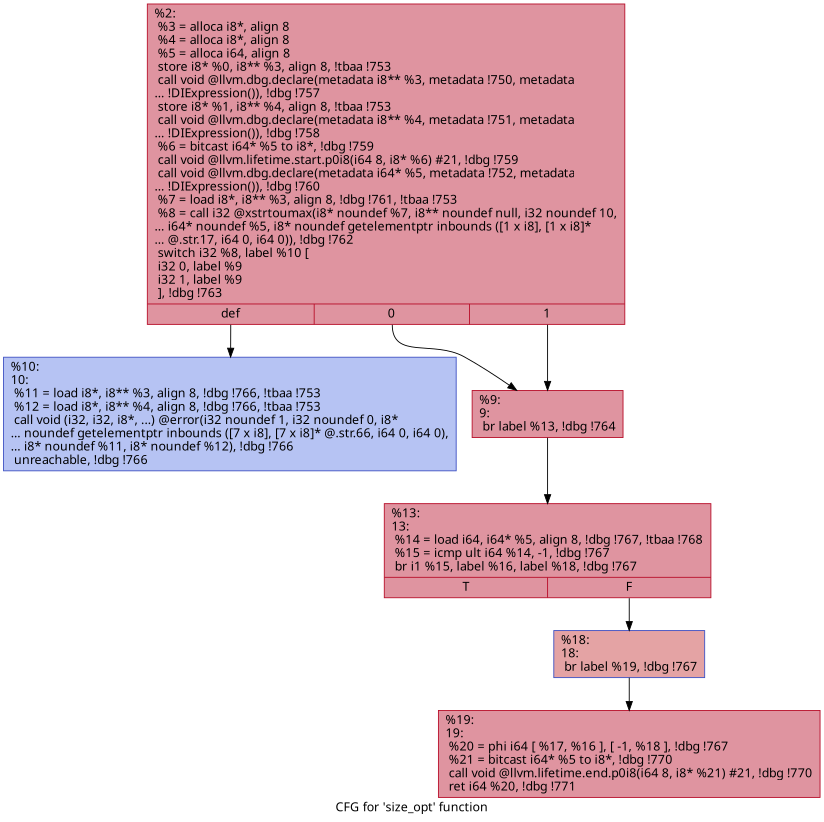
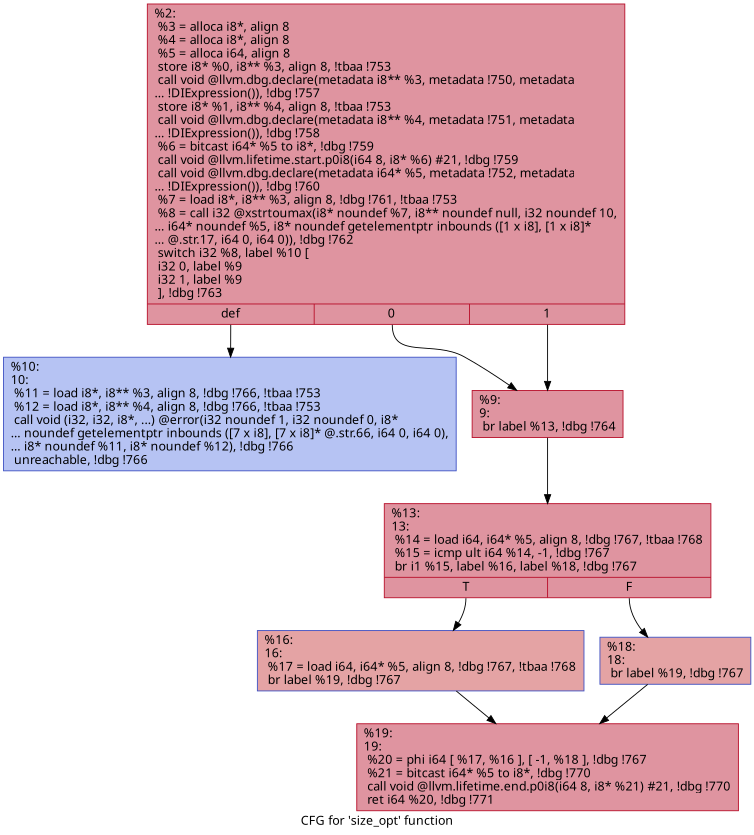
node "%16:": added
